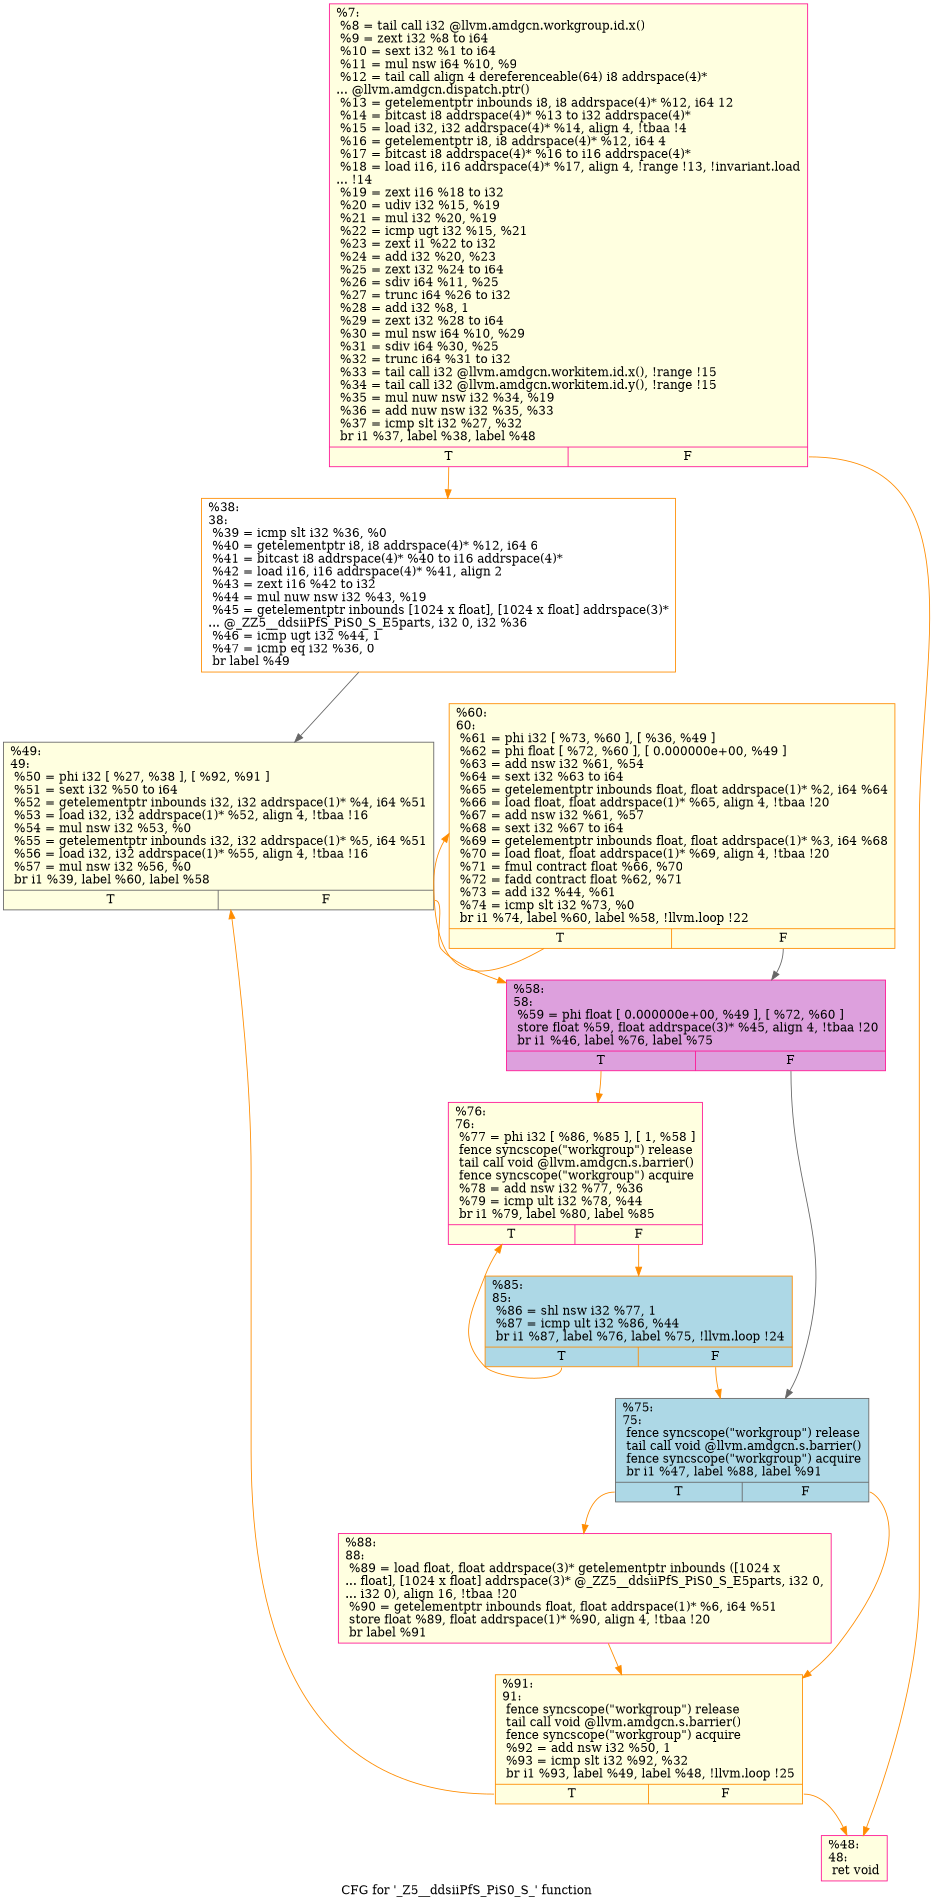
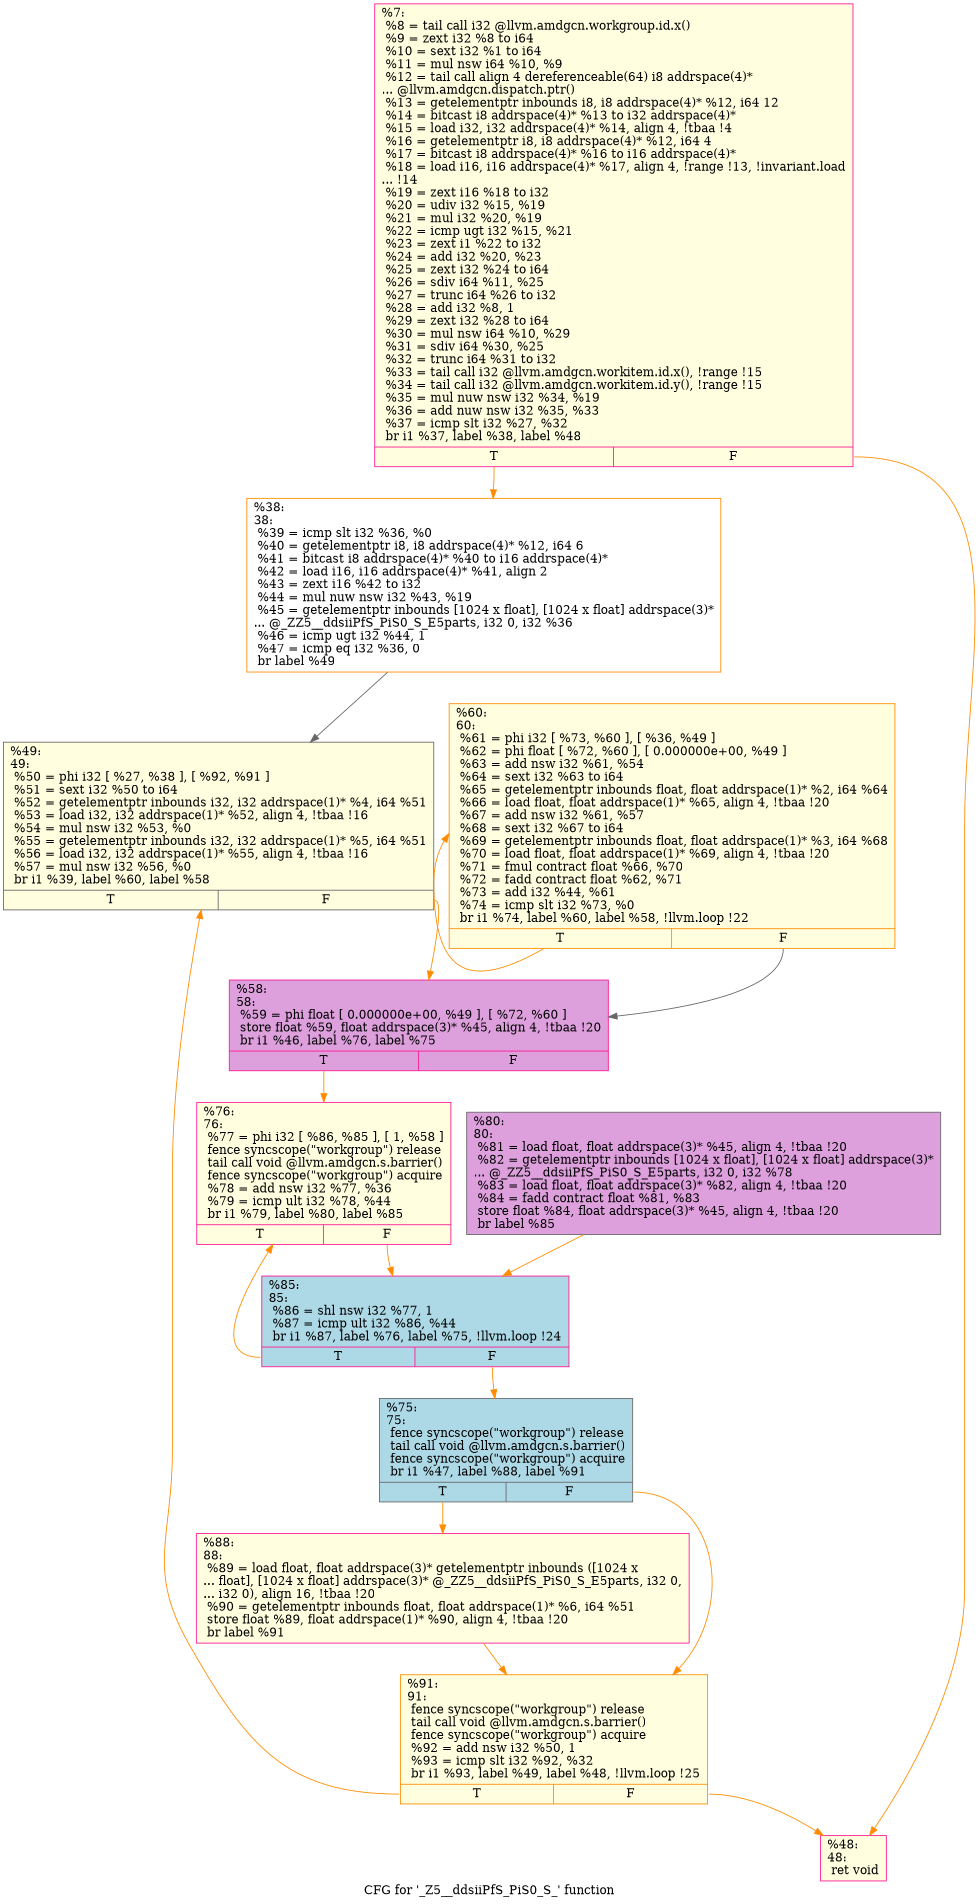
node "%80:": added
edge "%58:" -> "%75:": removed
node "%85:": color darkorange -> deeppink
